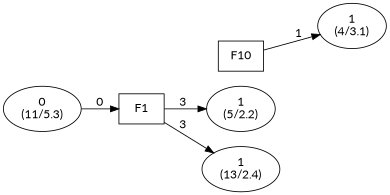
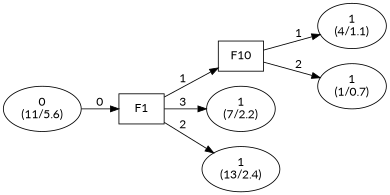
node "1 (4/3.1)": label "1 (4/3.1)" -> "1 (4/1.1)"
edge "F1" -> "F10": added, label "1"
node "1 (1/0.7)": added
node "0 (11/5.3)": label "0 (11/5.3)" -> "0 (11/5.6)"
node "1 (5/2.2)": label "1 (5/2.2)" -> "1 (7/2.2)"
edge "F1" -> "1 (13/2.4)": label "3" -> "2"
